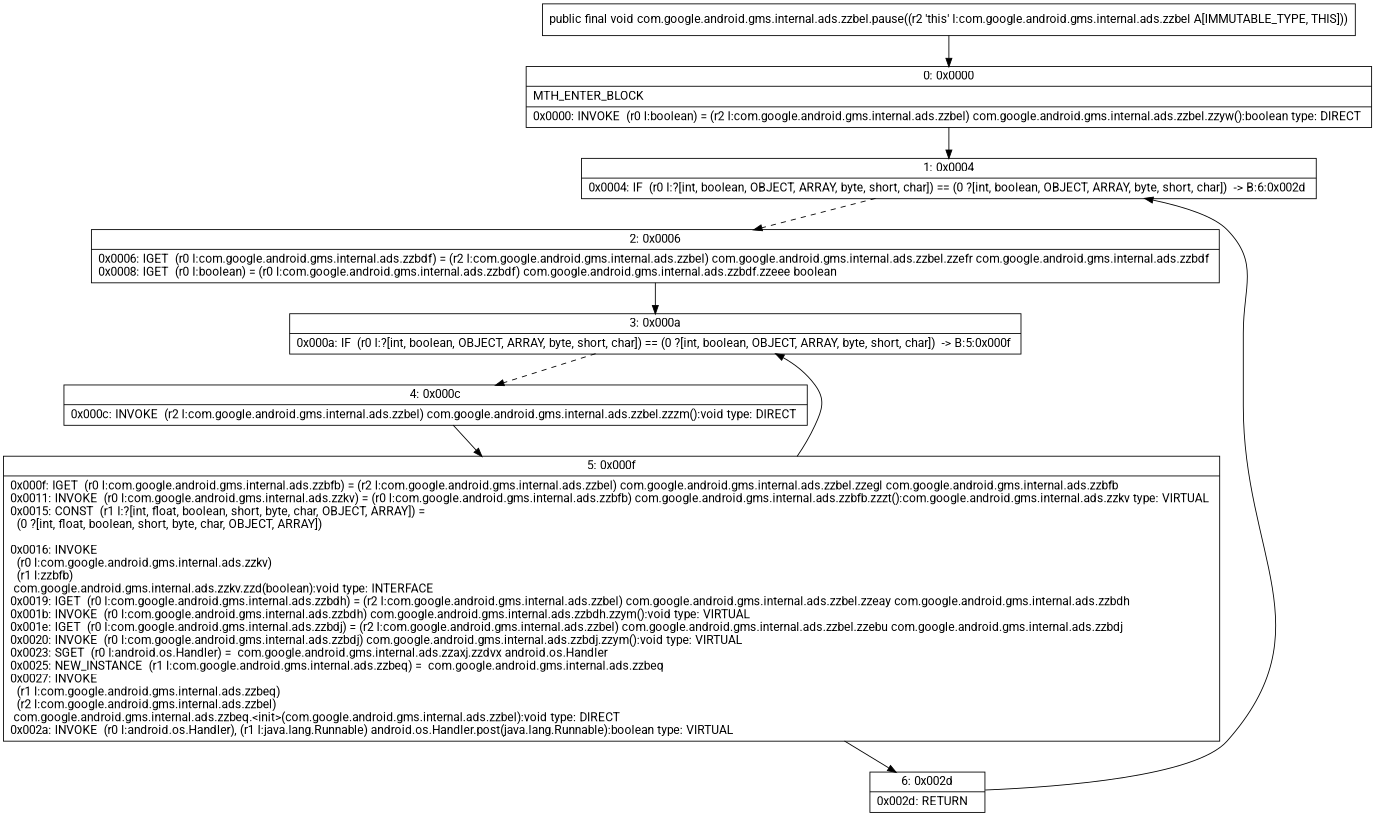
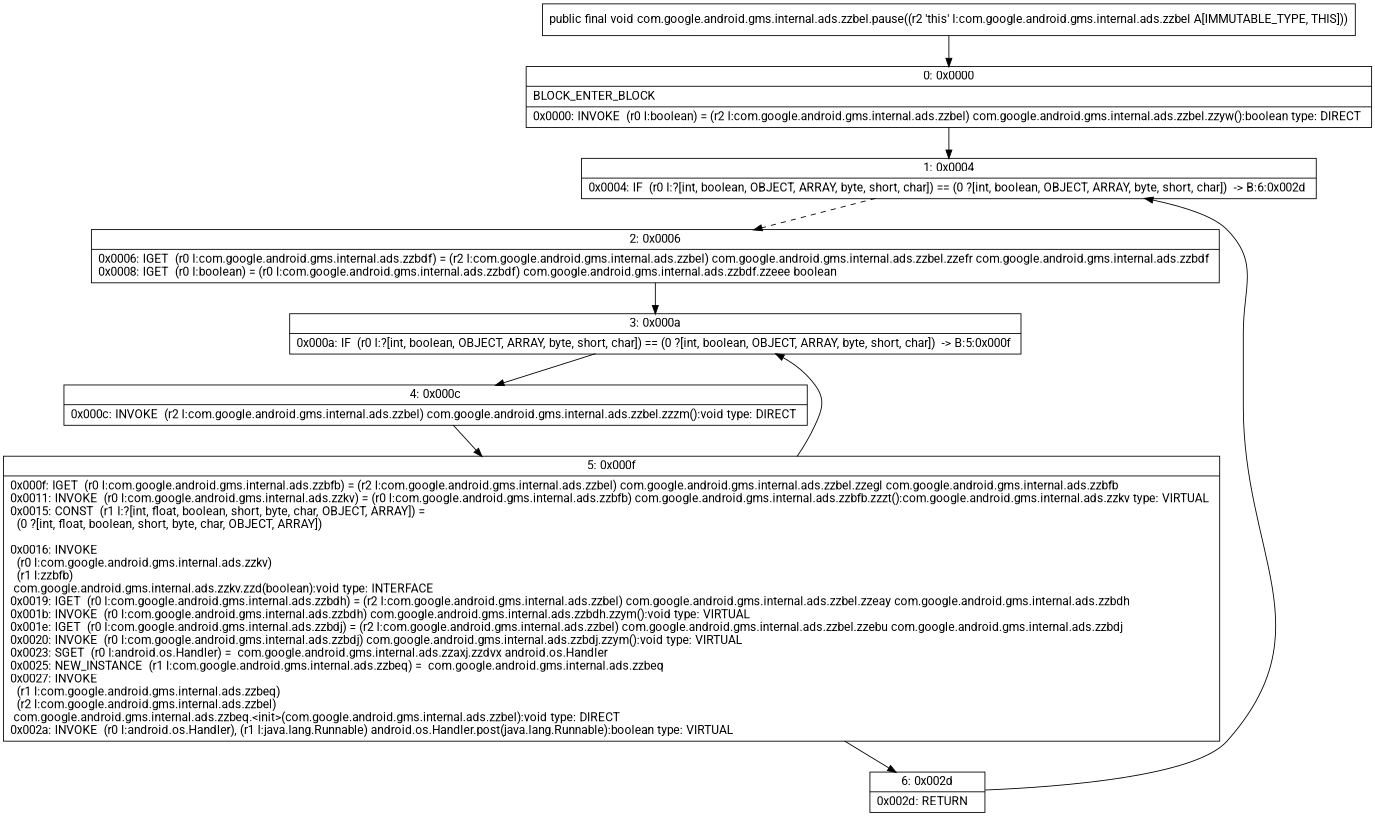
node "0: 0x0000": text "MTH_ENTER_BLOCK" -> "BLOCK_ENTER_BLOCK"
edge "3: 0x000a" -> "4: 0x000c": style dashed -> solid
